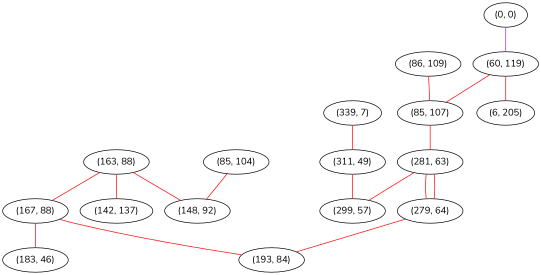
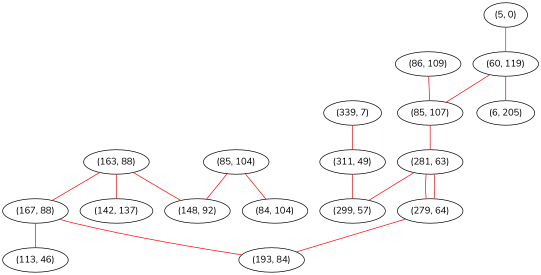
node "(0, 0)": label "(0, 0)" -> "(5, 0)"
node "(84, 104)": added
node "(183, 46)": label "(183, 46)" -> "(113, 46)"
